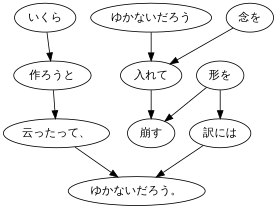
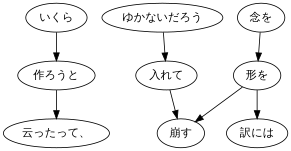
edge "念を" -> "入れて": now "念を" -> "形を"
node "ゆかないだろう。": removed
